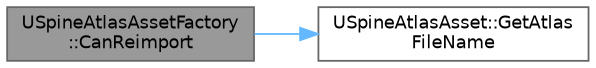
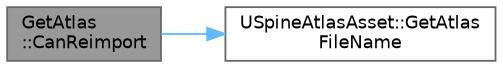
node "USpineAtlasAssetFactory ::CanReimport": label "USpineAtlasAssetFactory ::CanReimport" -> "GetAtlas ::CanReimport"
